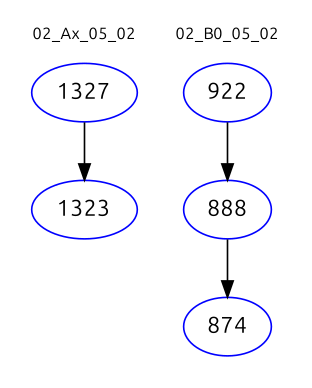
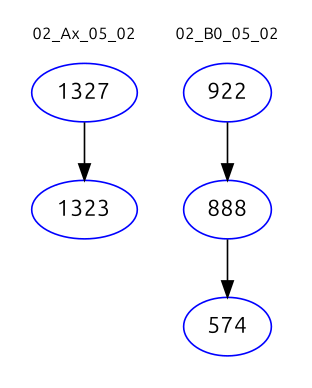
node "874": label "874" -> "574"
